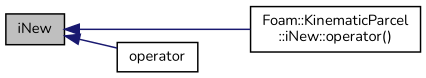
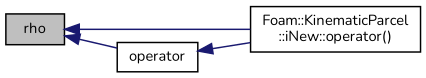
node "iNew": label "iNew" -> "rho"
edge "Foam::KinematicParcel ::iNew::operator()" -> "operator": added
